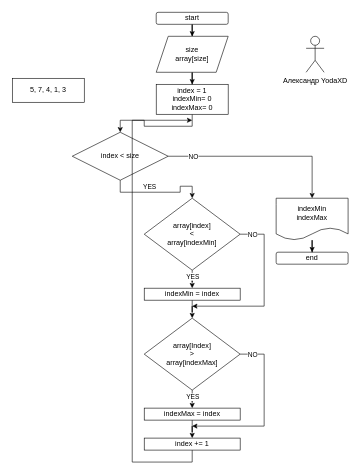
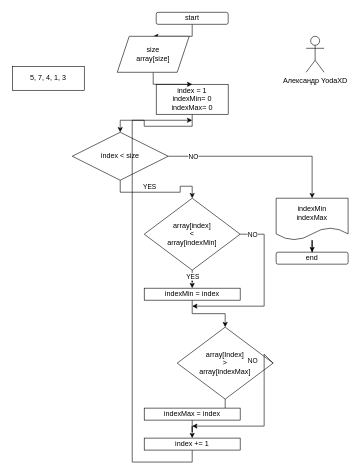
node "size array[size]": moved (192, 54) -> (153, 54)
node "5, 7, 4, 1, 3": moved (48, 90) -> (48, 78)
node "array[Index] > array[indexMax]": moved (192, 354) -> (225, 363)
